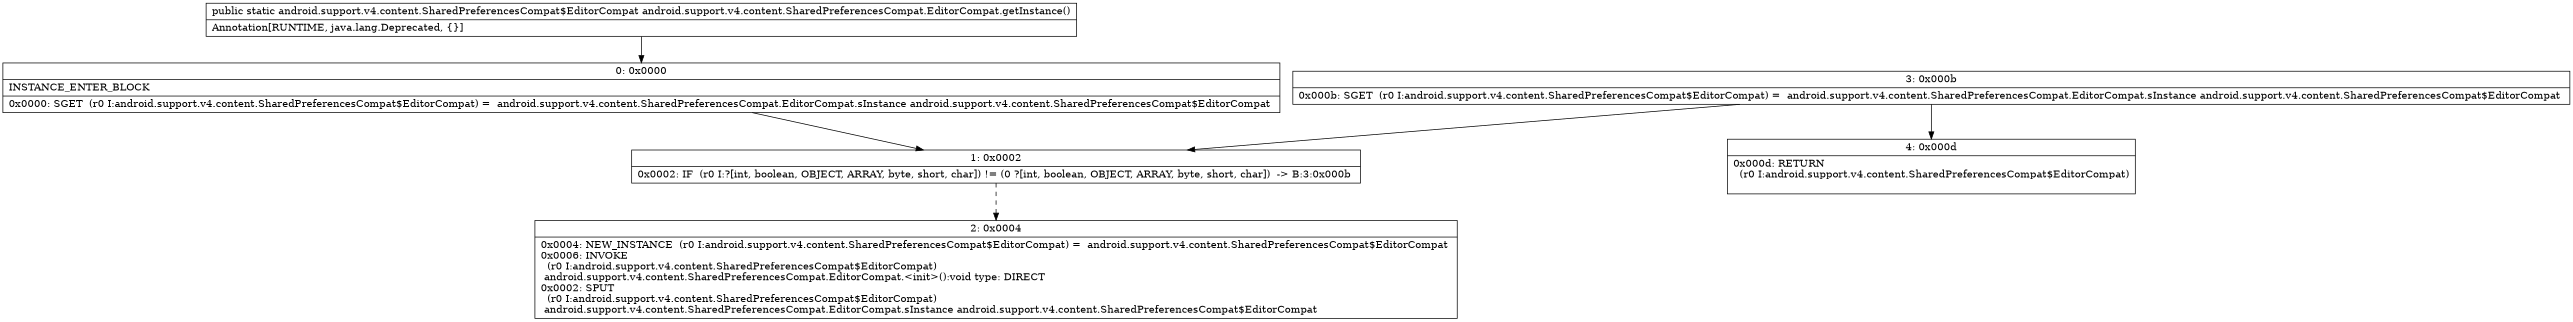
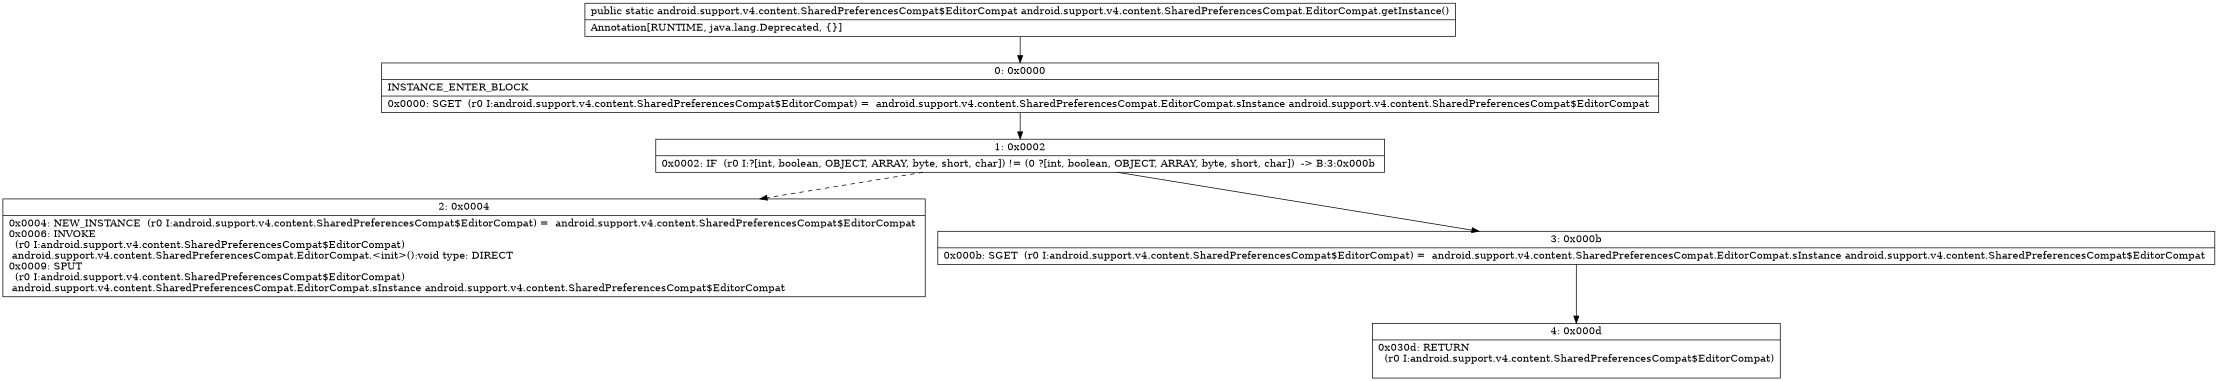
edge "3: 0x000b" -> "1: 0x0002": reversed
node "4: 0x000d": text "0x000d: RETURN" -> "0x030d: RETURN"
node "2: 0x0004": text "0x0002: SPUT" -> "0x0009: SPUT"
